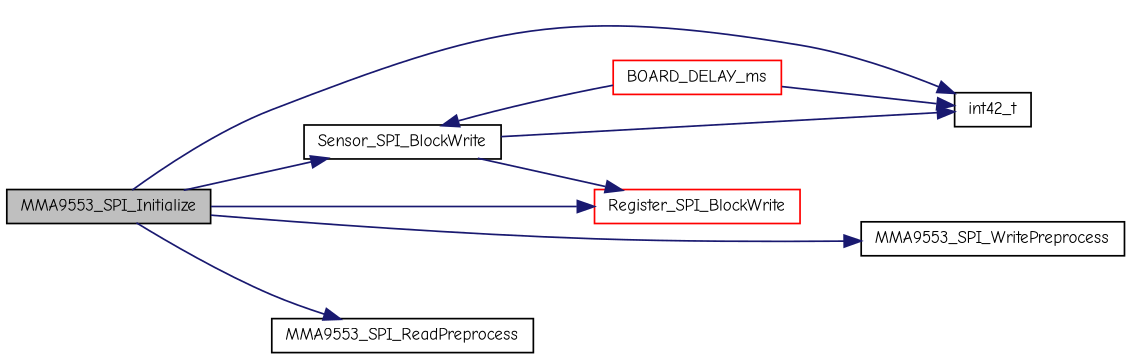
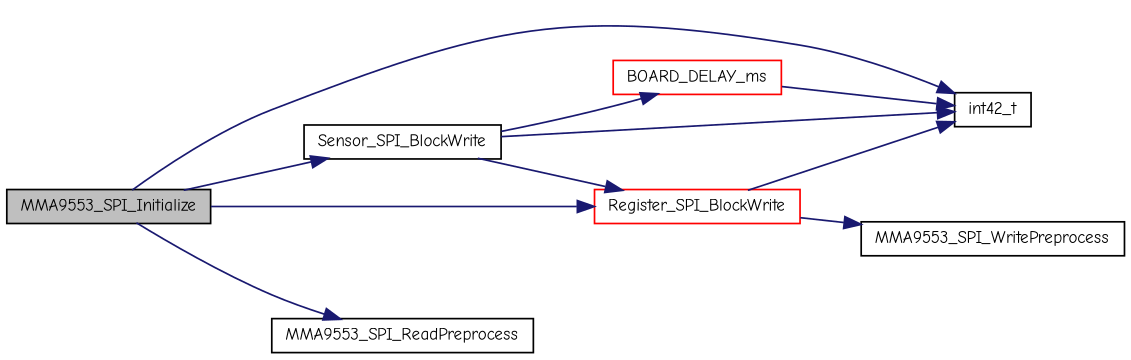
edge "BOARD_DELAY_ms" -> "Sensor_SPI_BlockWrite": reversed
edge "Register_SPI_BlockWrite" -> "int42_t": added
edge "MMA9553_SPI_Initialize" -> "MMA9553_SPI_WritePreprocess": now "Register_SPI_BlockWrite" -> "MMA9553_SPI_WritePreprocess"
